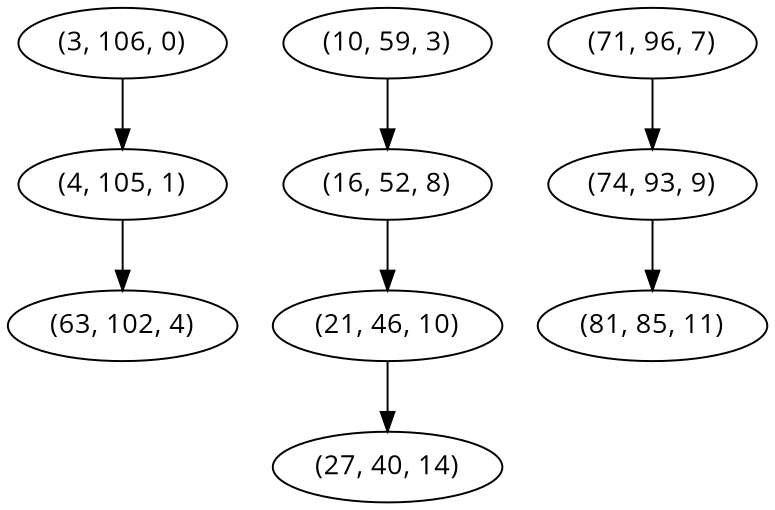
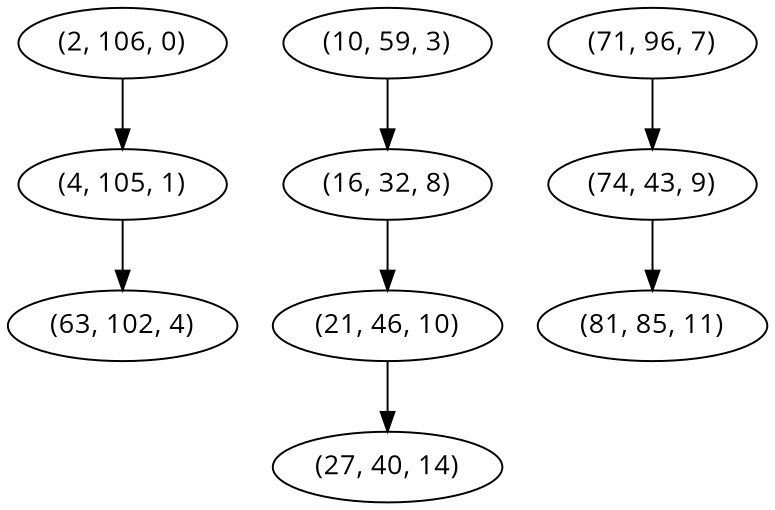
node "(3, 106, 0)": label "(3, 106, 0)" -> "(2, 106, 0)"
node "(16, 52, 8)": label "(16, 52, 8)" -> "(16, 32, 8)"
node "(74, 93, 9)": label "(74, 93, 9)" -> "(74, 43, 9)"
